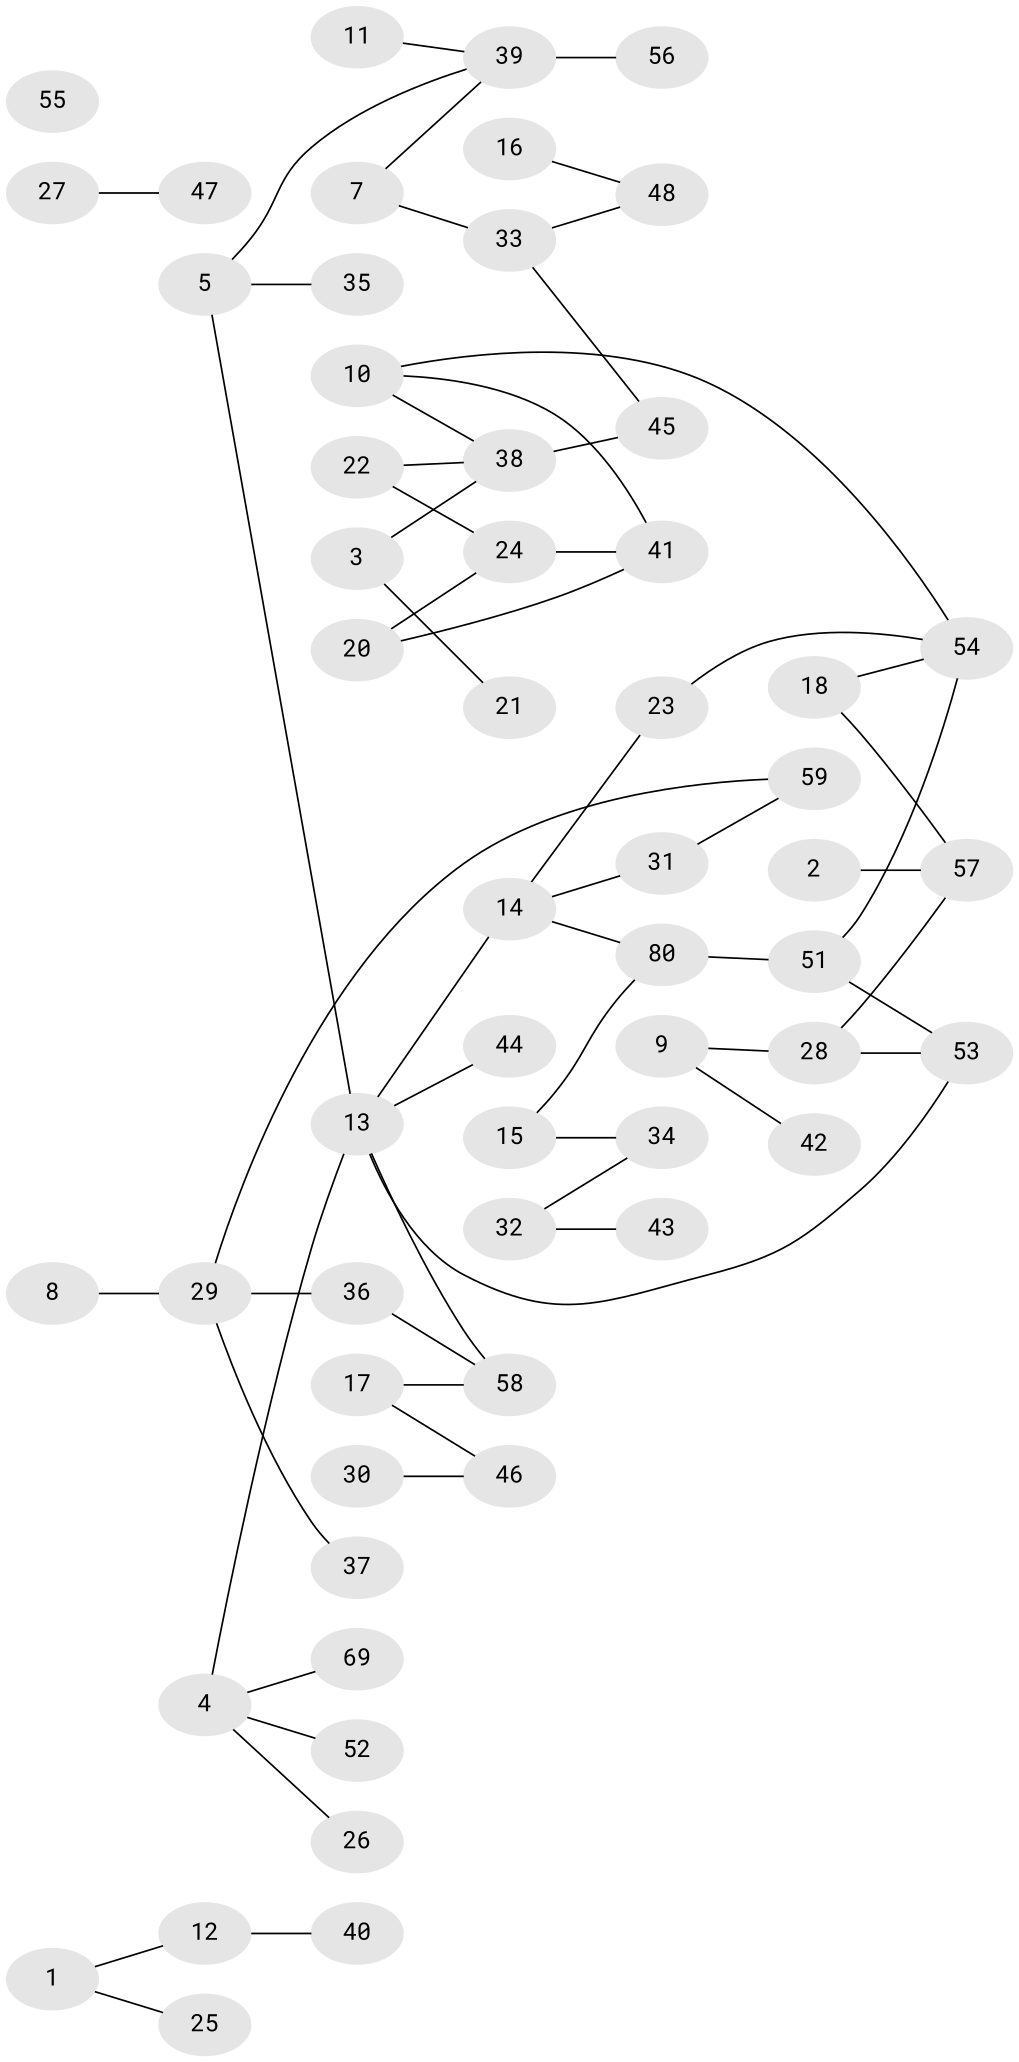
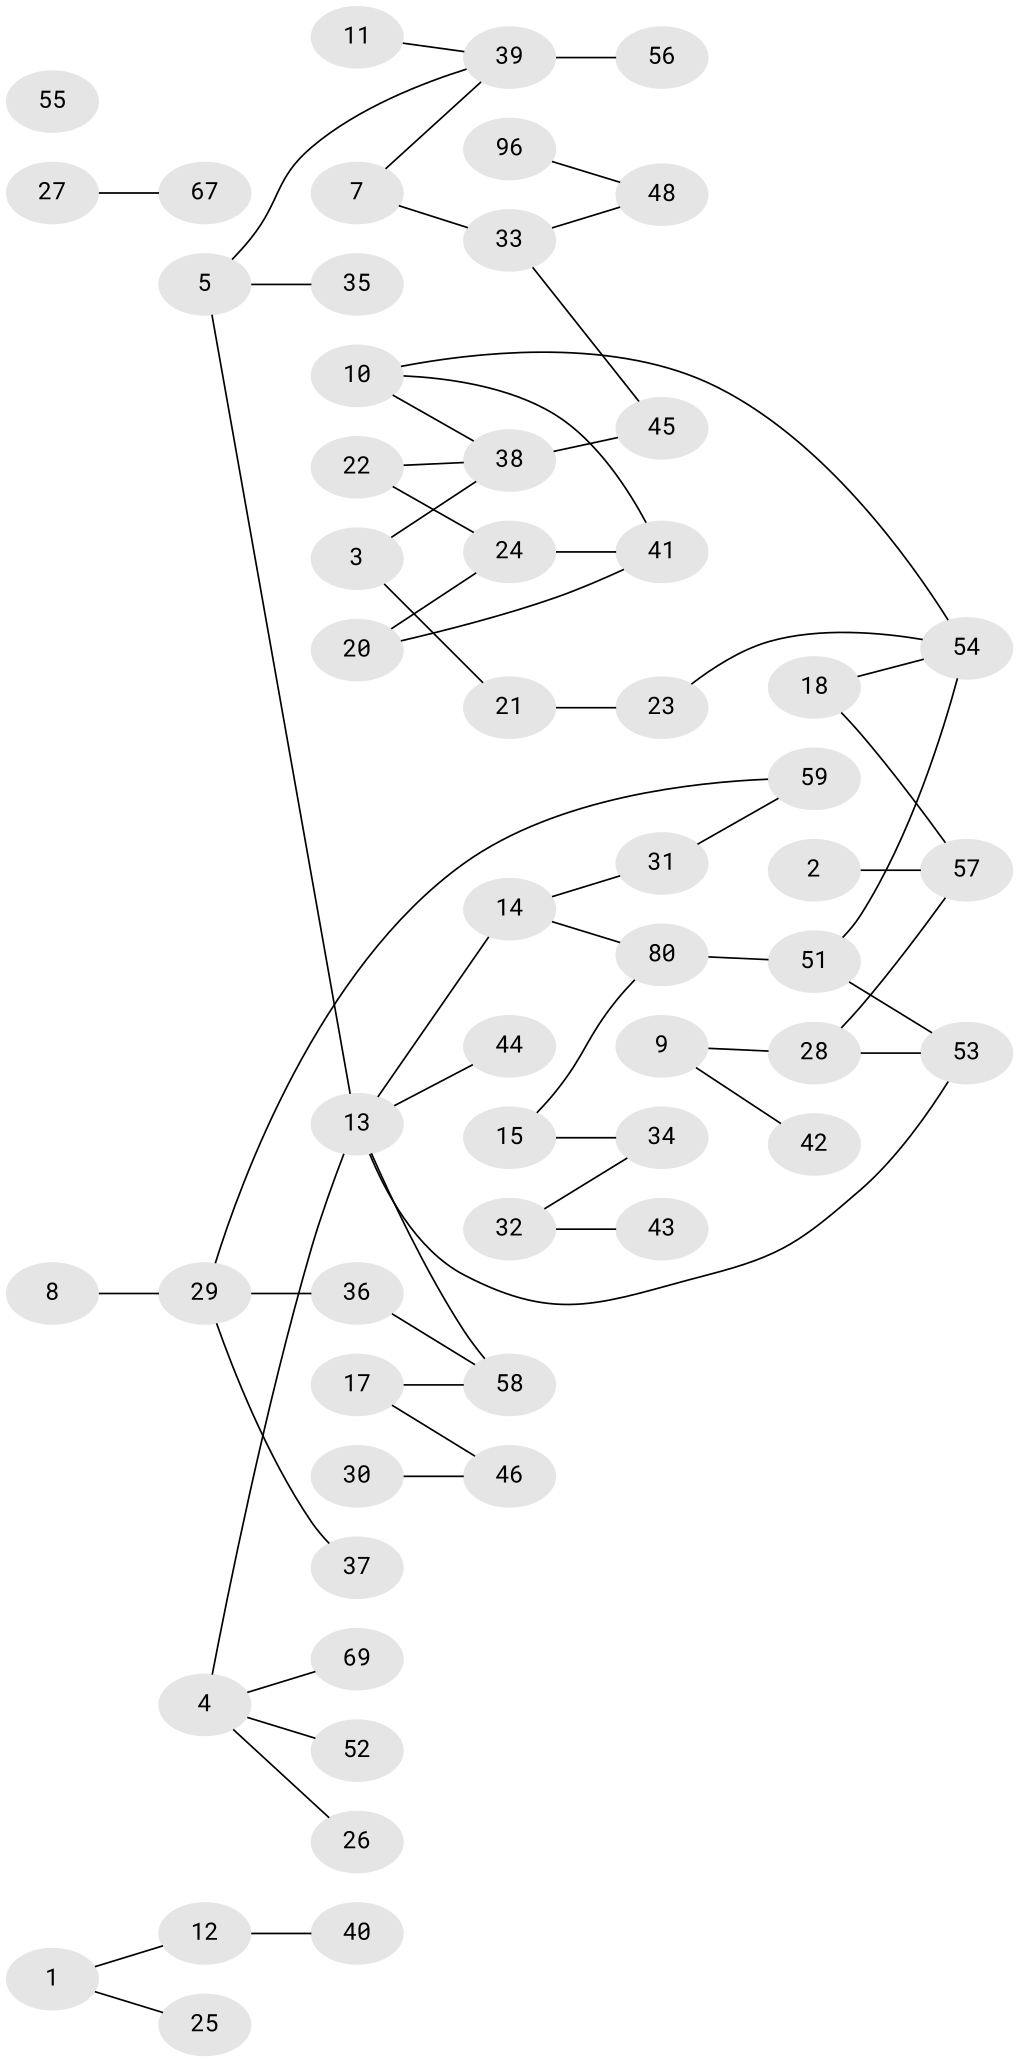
node "16": label "16" -> "96"
node "47": label "47" -> "67"
edge "23" -- "14": now "23" -- "21"
